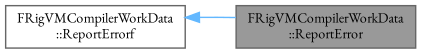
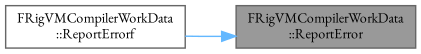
edge "FRigVMCompilerWorkData ::ReportError" -> "FRigVMCompilerWorkData ::ReportErrorf": reversed
